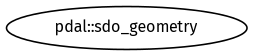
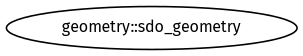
node "pdal::sdo_geometry": label "pdal::sdo_geometry" -> "geometry::sdo_geometry"
